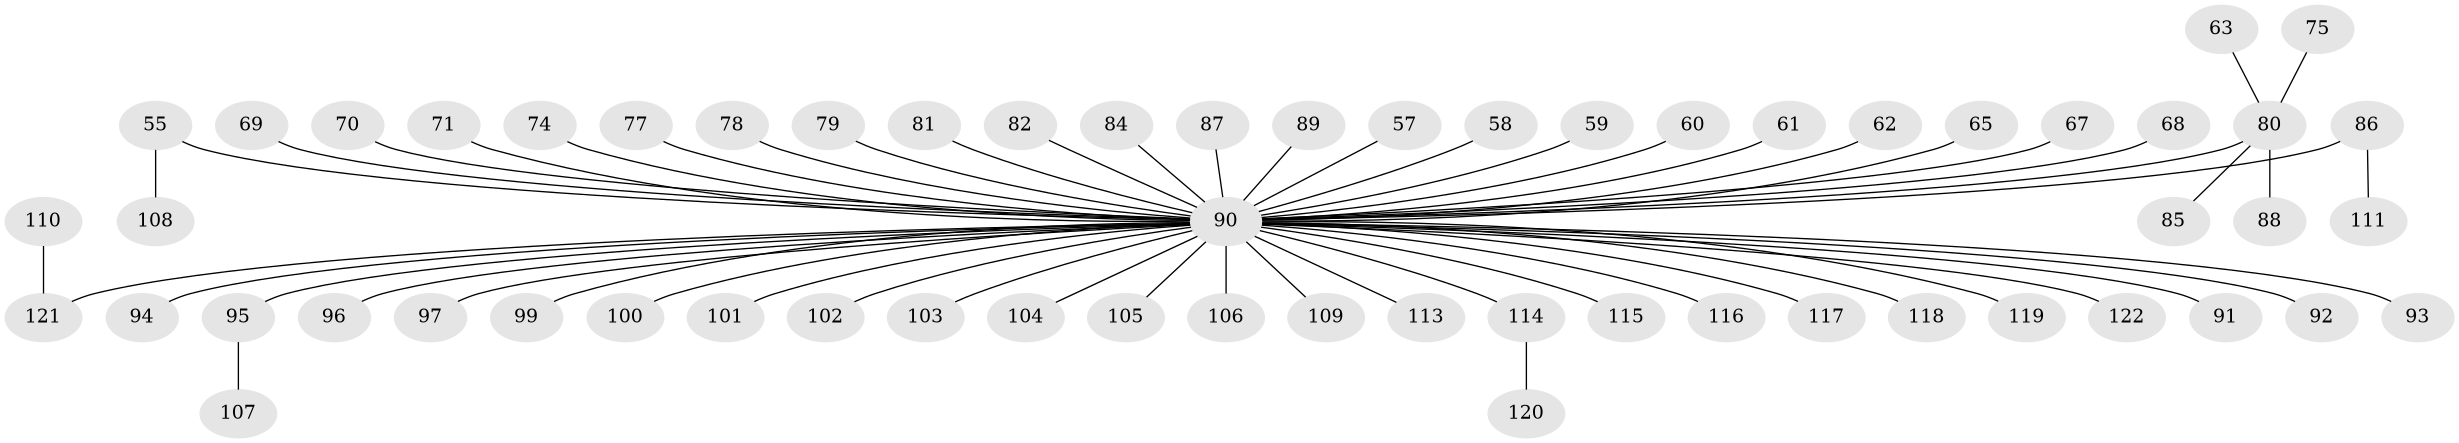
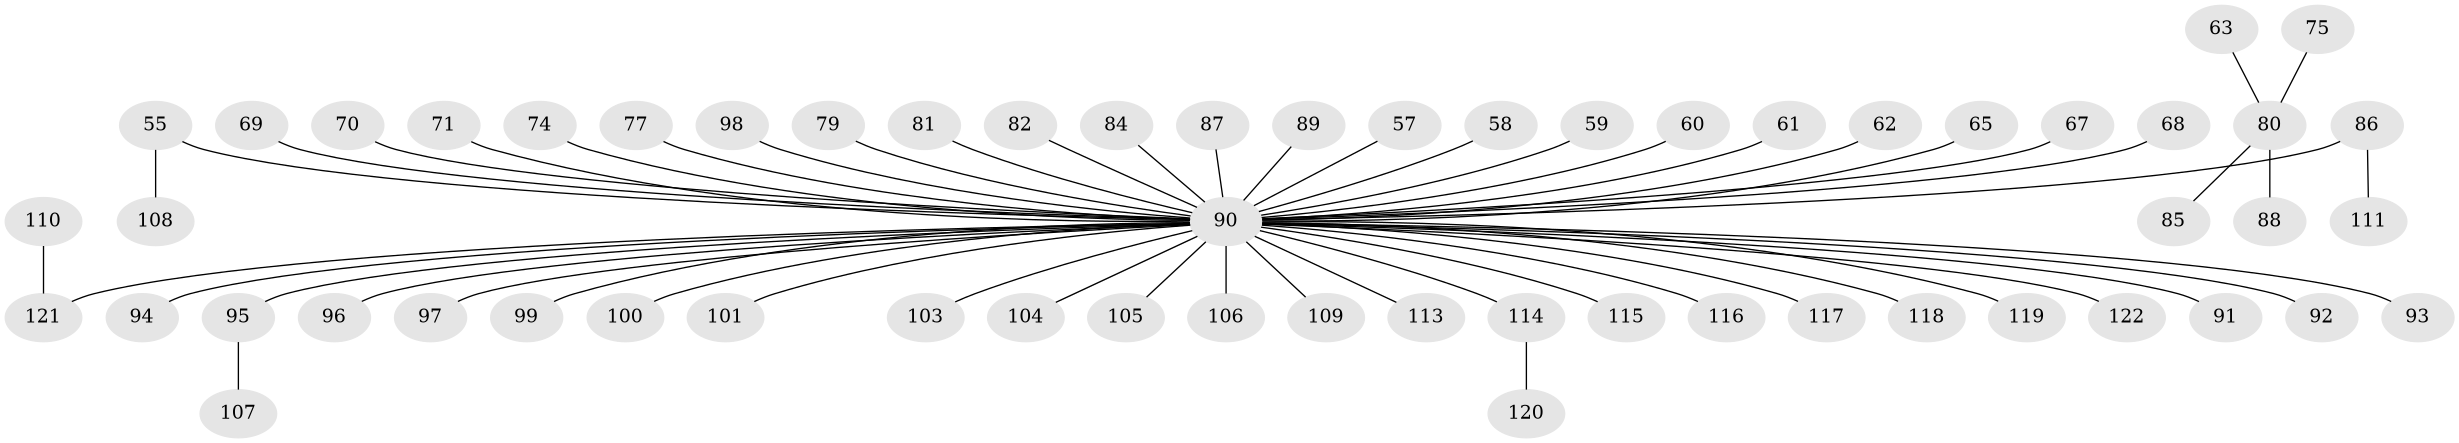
node "78": label "78" -> "98"
edge "80" -- "90": removed
node "102": removed
